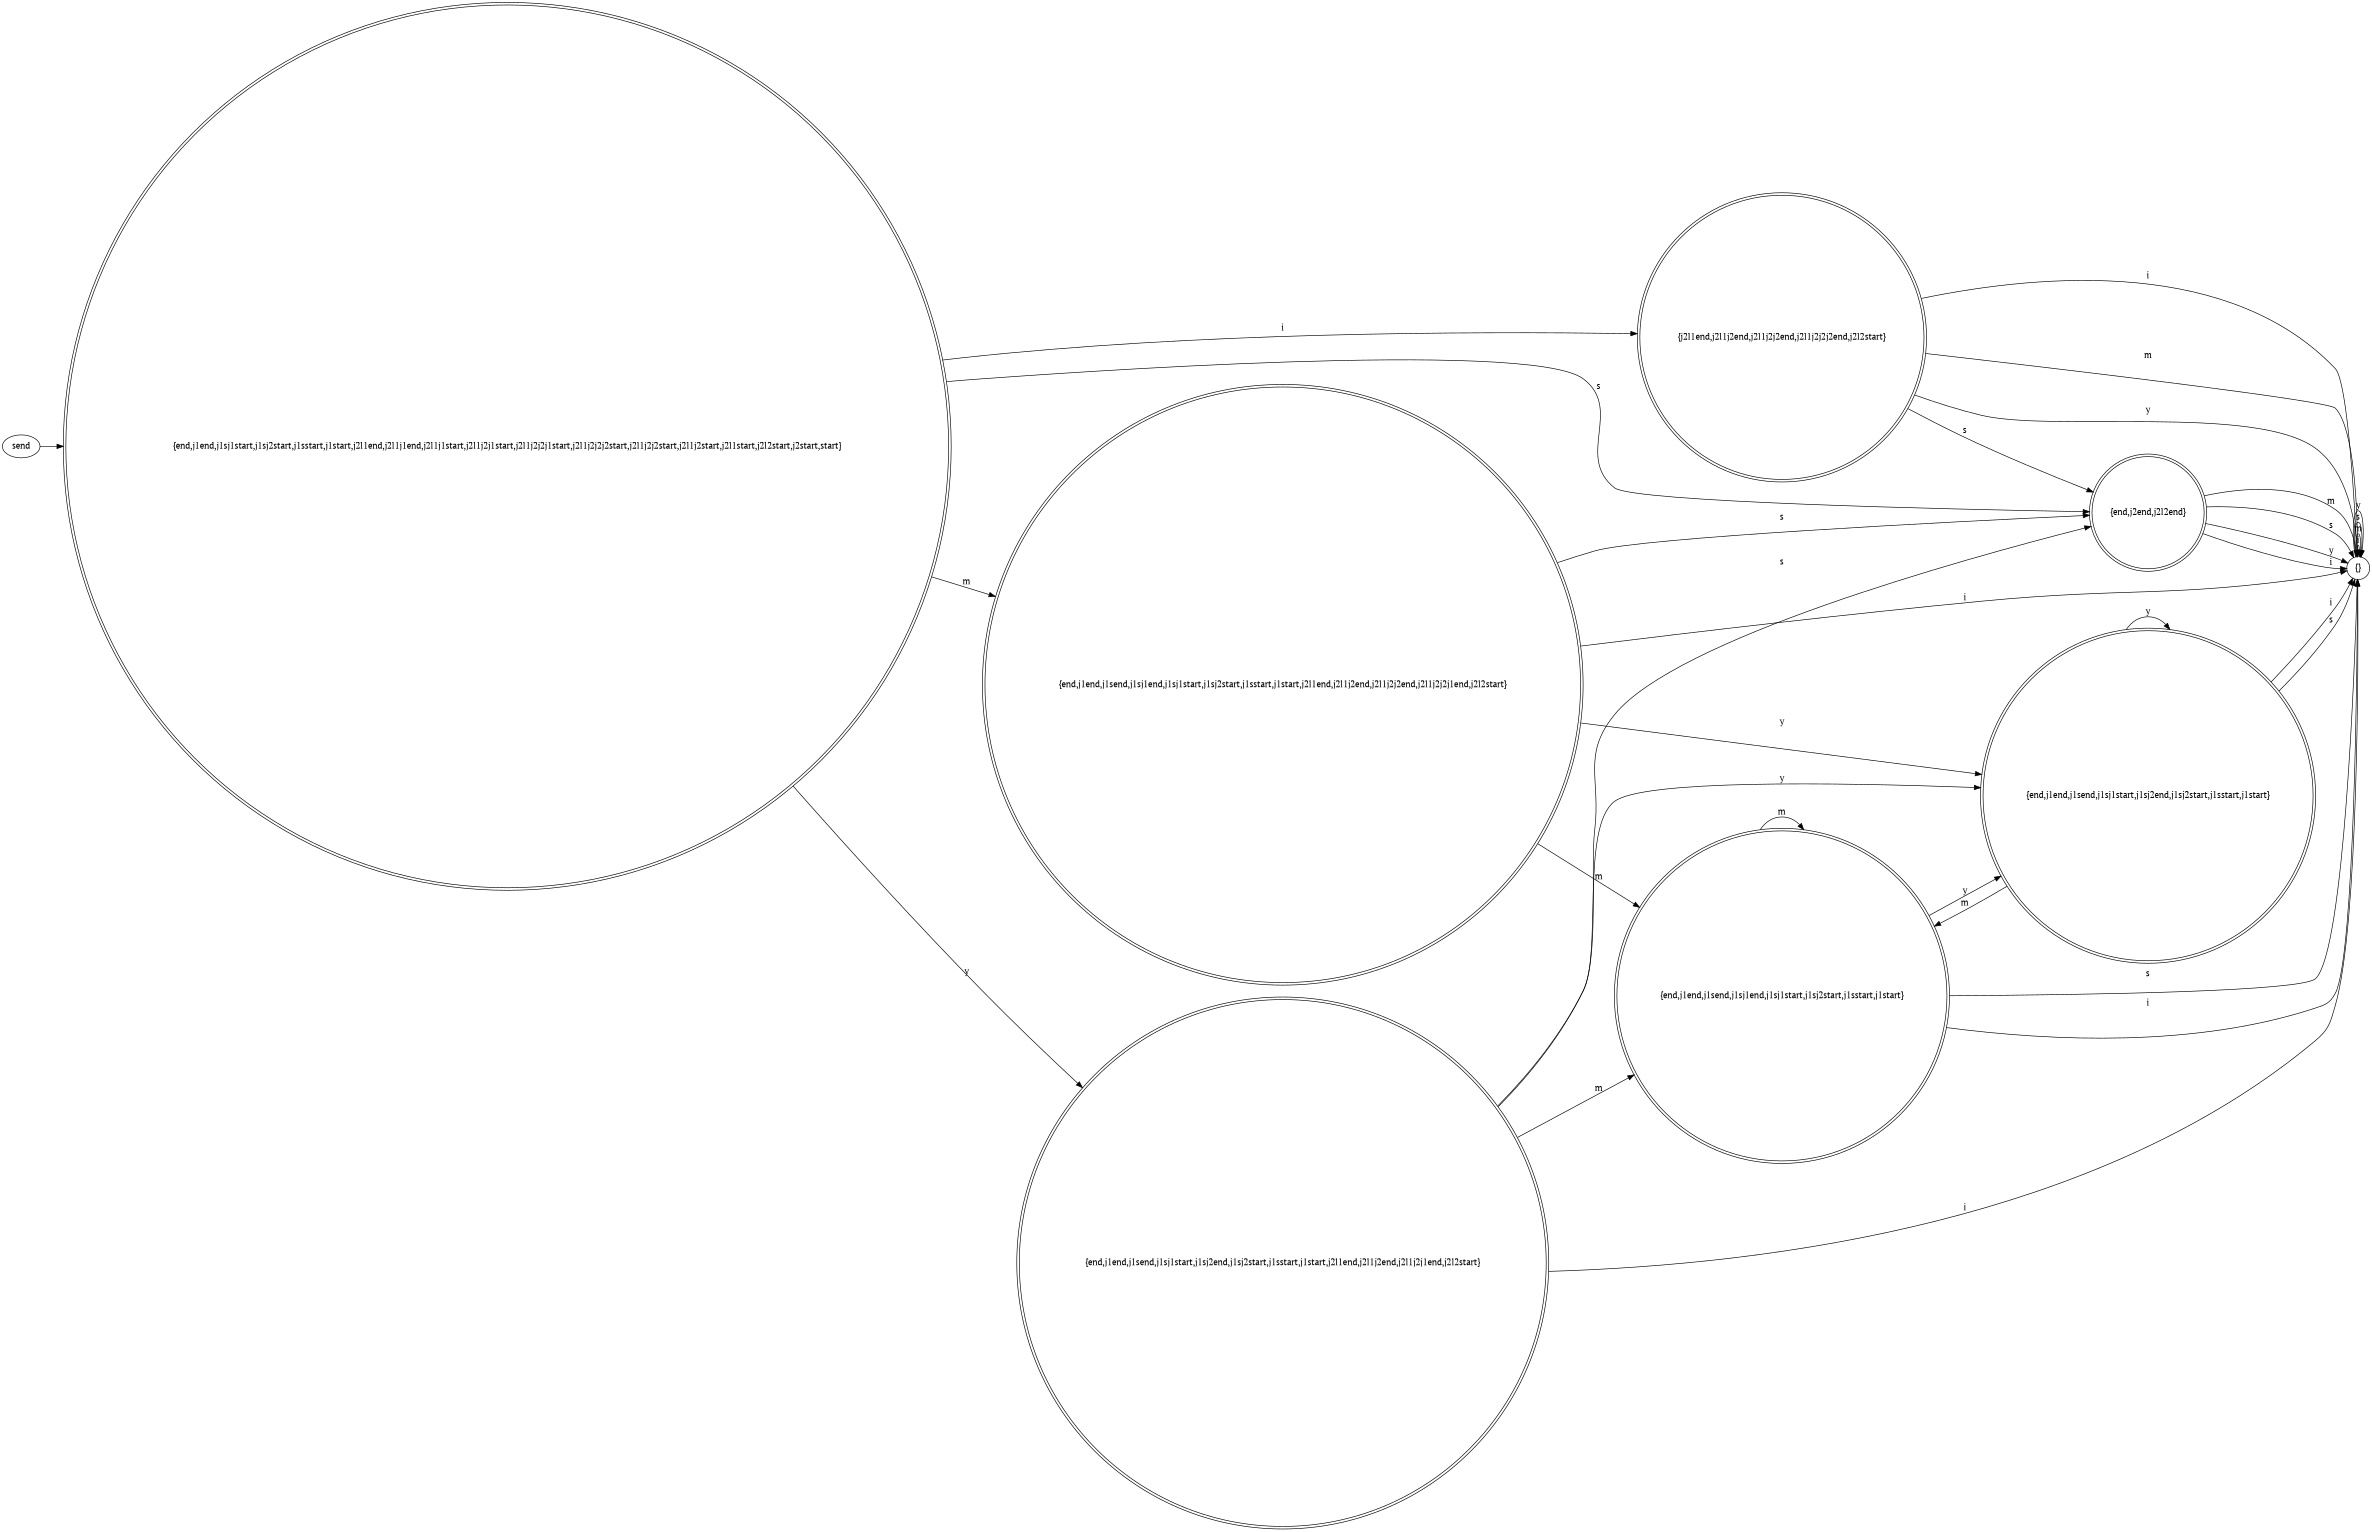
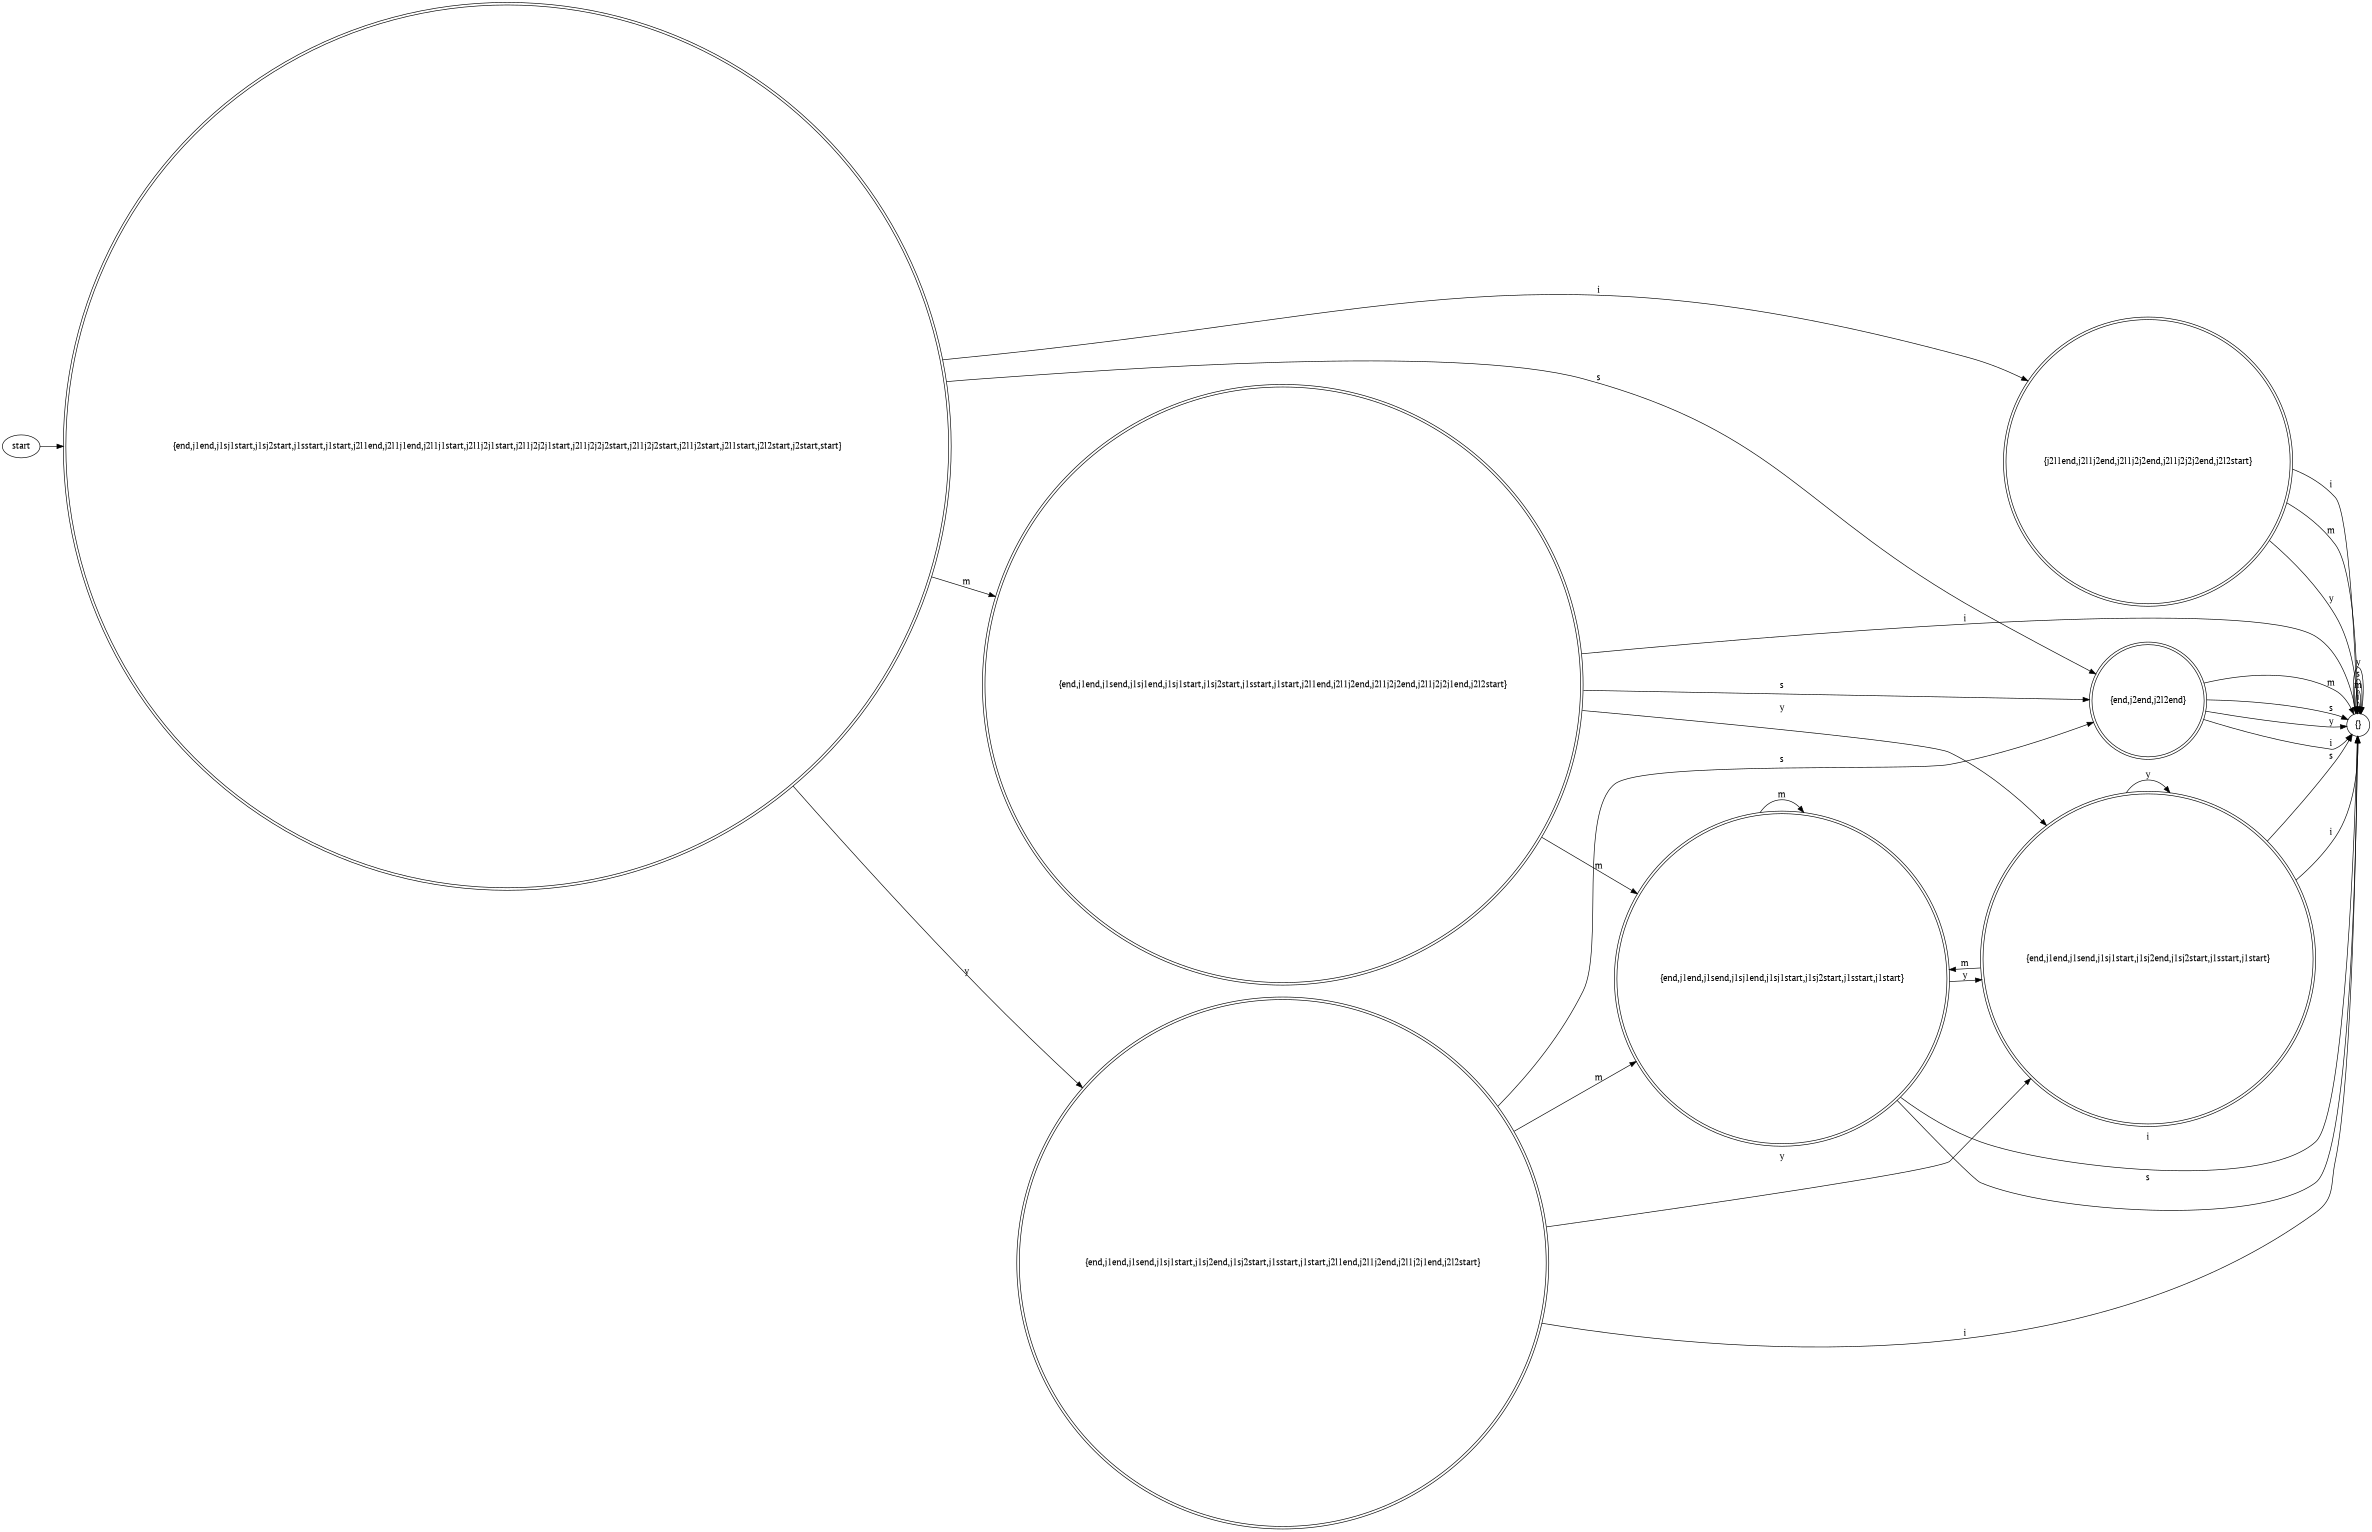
node "send": label "send" -> "start"
edge "{j2l1end,j2l1j2end,j2l1j2j2end,j2l1j2j2j2end,j2l2start}" -> "{end,j2end,j2l2end}": removed, label "s"
